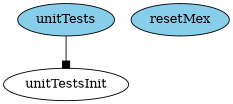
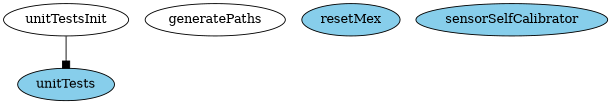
node "generatePaths": added
node "sensorSelfCalibrator": added
edge "unitTests" -> "unitTestsInit": reversed
